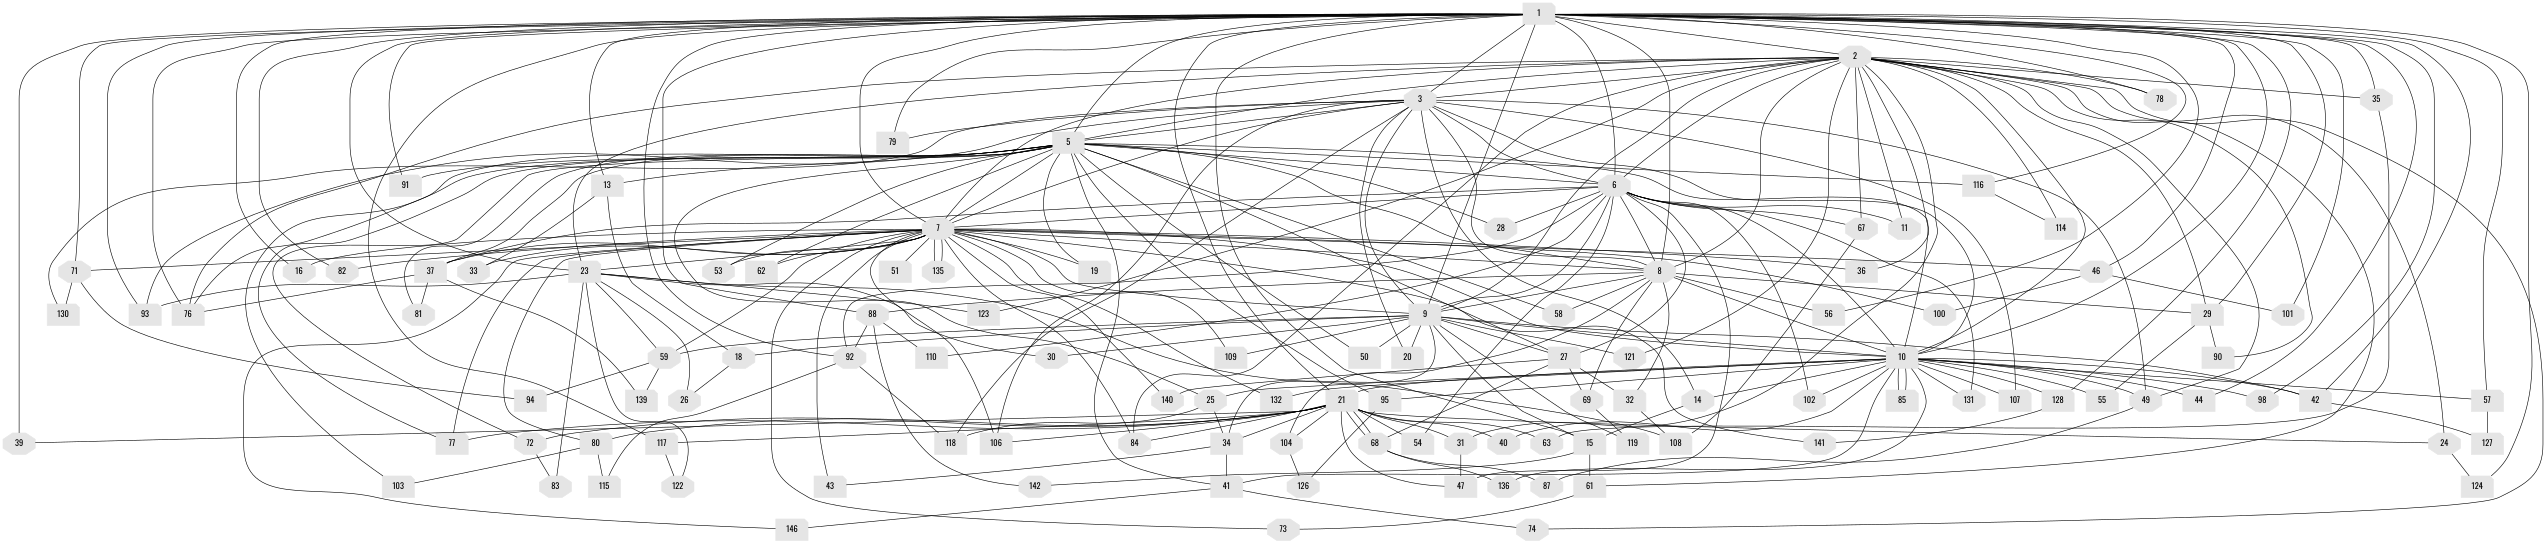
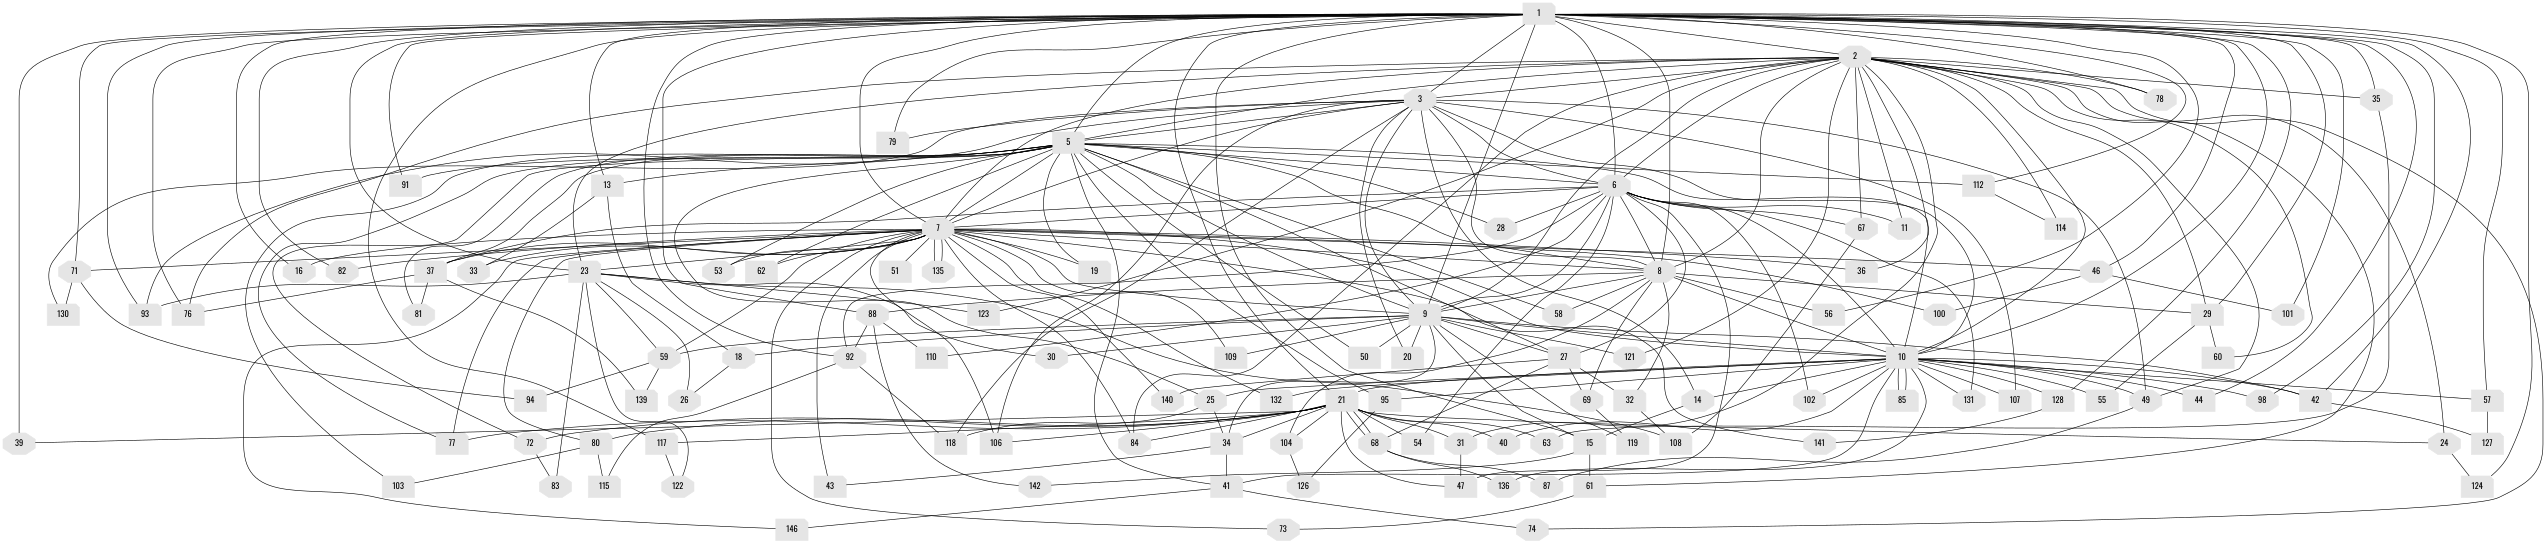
edge "5" -- "76": now "5" -- "9"
node "116": label "116" -> "112"
node "90": label "90" -> "60"
